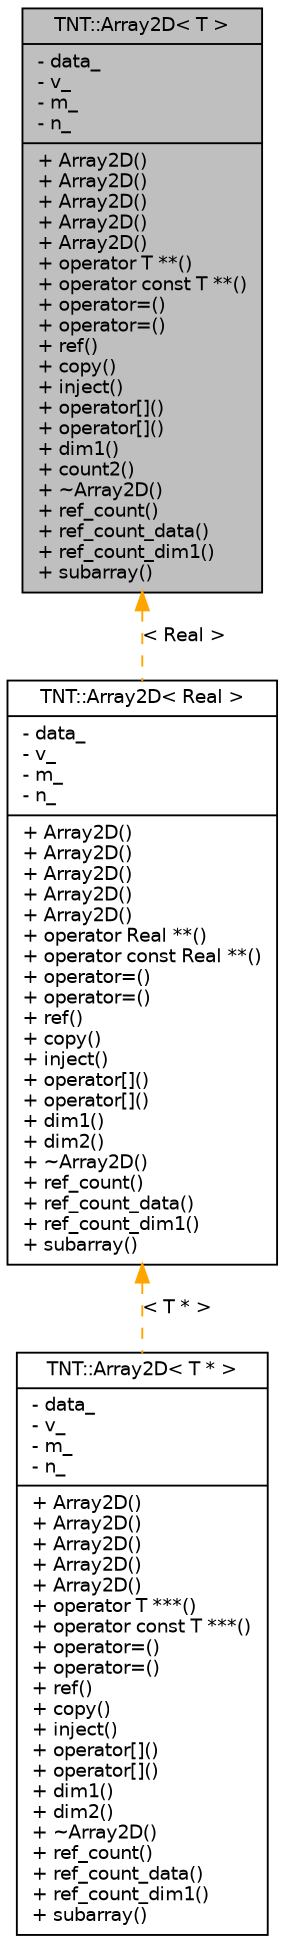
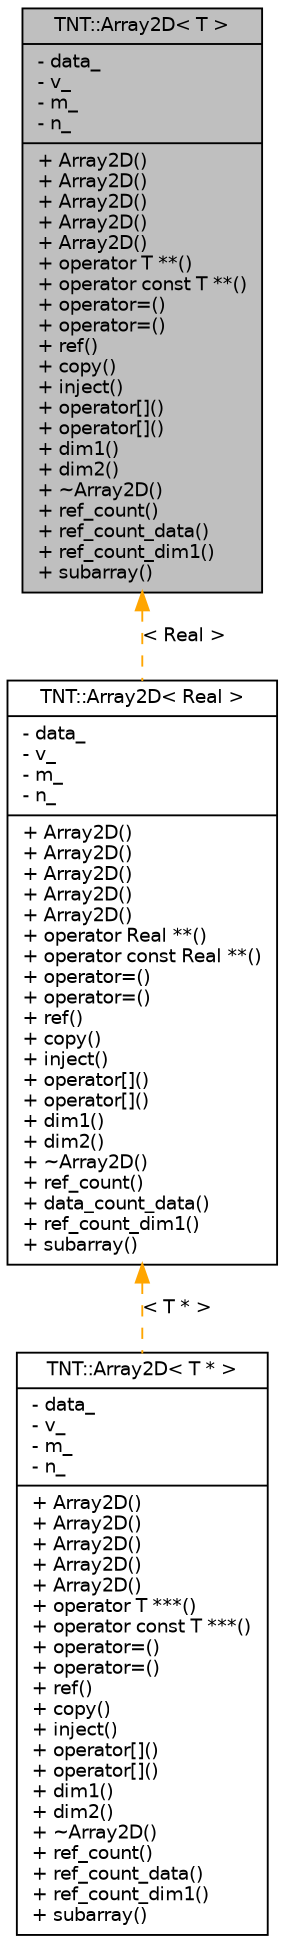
node "TNT::Array2D< T >": text "+ count2()" -> "+ dim2()"
node "TNT::Array2D< Real >": text "+ ref_count_data()" -> "+ data_count_data()"
